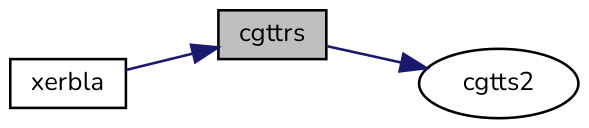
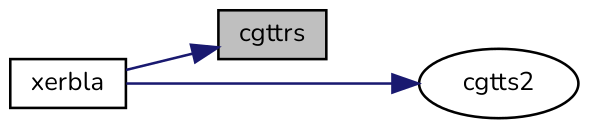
edge "cgttrs" -> "cgtts2": now "xerbla" -> "cgtts2"
